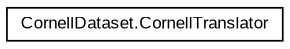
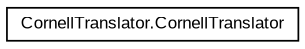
node "CornellDataset.CornellTranslator": label "CornellDataset.CornellTranslator" -> "CornellTranslator.CornellTranslator"
